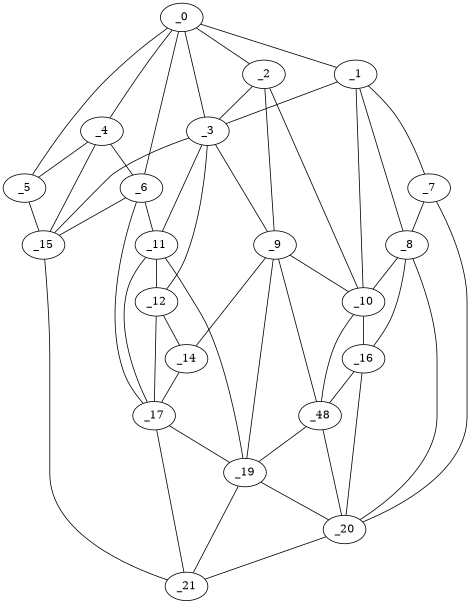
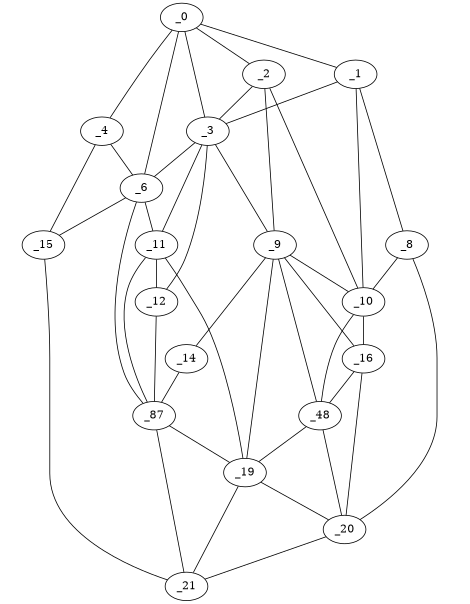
edge "_3" -- "_15": now "_3" -- "_6"
node "_5": removed
node "_7": removed
edge "_8" -- "_16": now "_9" -- "_16"
edge "_12" -- "_14": removed
node "_17": label "_17" -> "_87"
